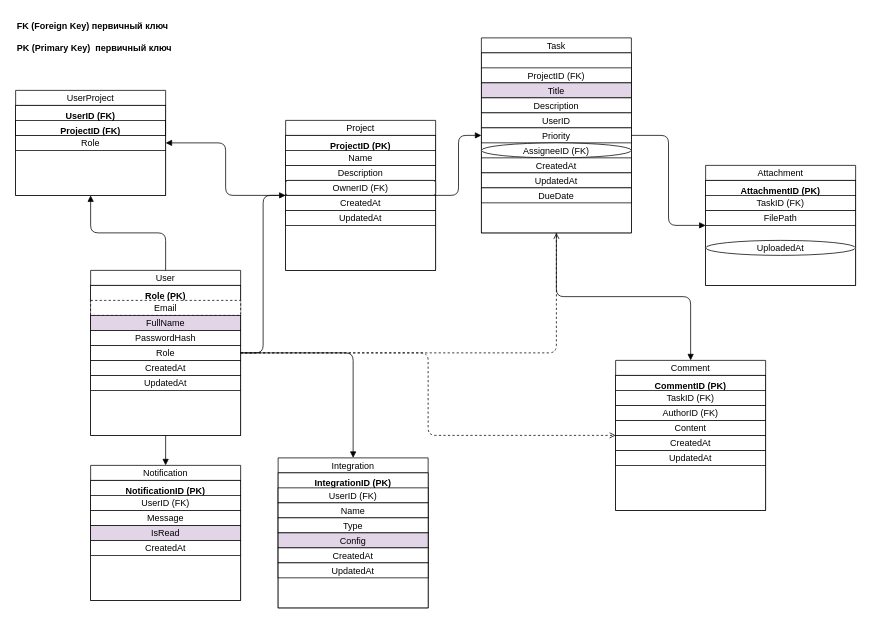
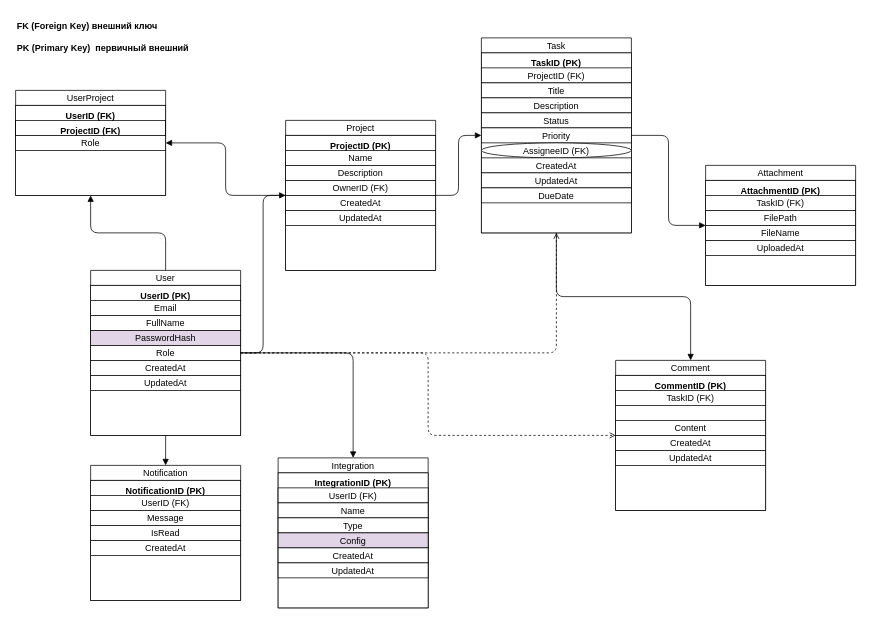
node "FK (Foreign Key) первичный ключ": label "FK (Foreign Key) первичный ключ" -> "FK (Foreign Key) внешний ключ"
node "PK (Primary Key) первичный ключ": label "PK (Primary Key) первичный ключ" -> "PK (Primary Key) первичный внешний"
node "TaskID (PK)": added
node "Title": fillcolor #e1d5e7 -> #ffffff
node "UserID": label "UserID" -> "Status"
node "OwnerID (FK)": shape rounded rectangle -> rectangle
node "FileName": added
node "UploadedAt": shape ellipse -> rectangle
node "Role (PK)": label "Role (PK)" -> "UserID (PK)"
node "Email": style dashed -> solid
node "FullName": fillcolor #e1d5e7 -> #ffffff
node "PasswordHash": fillcolor #ffffff -> #e1d5e7
node "AuthorID (FK)": removed
node "IsRead": fillcolor #e1d5e7 -> #ffffff
